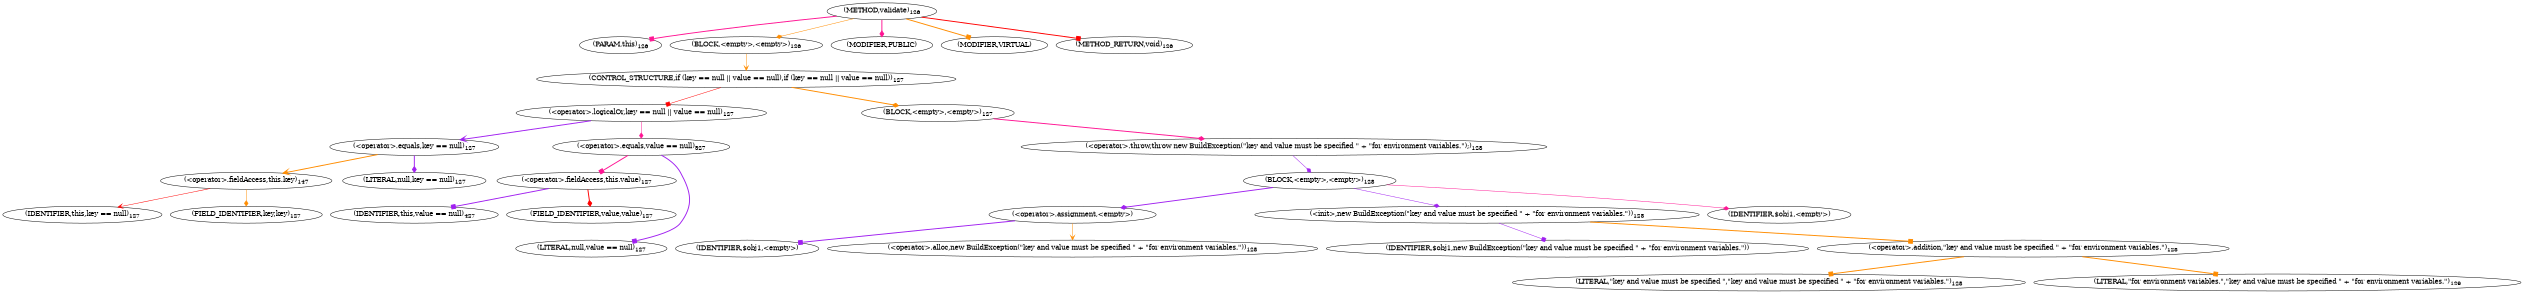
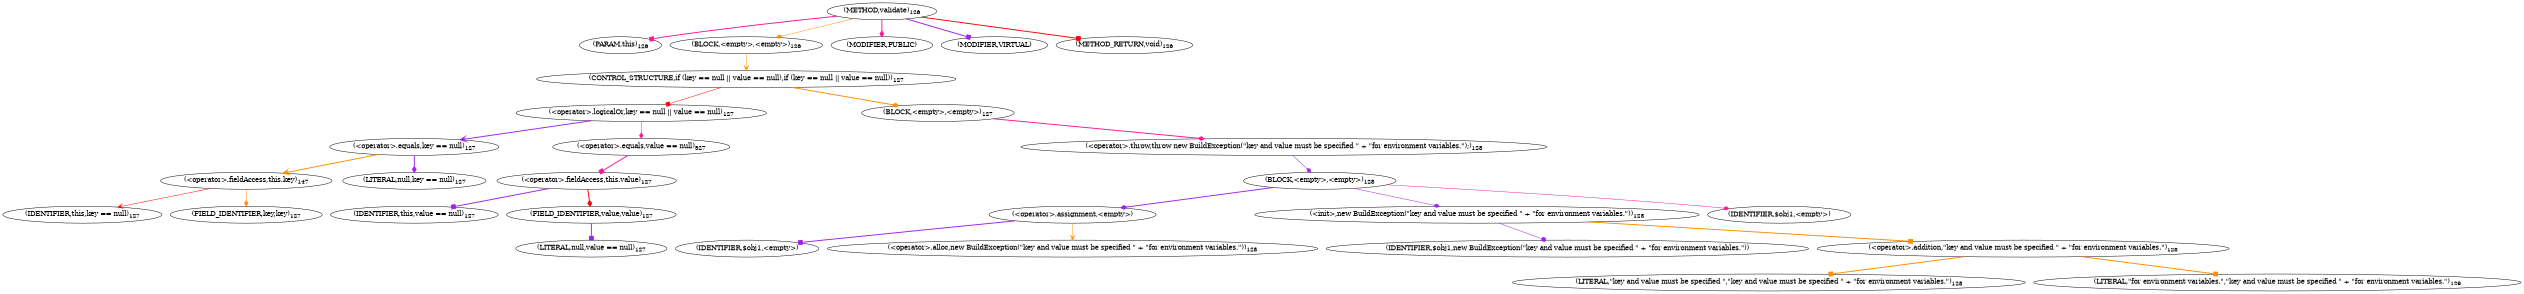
edge "(METHOD,validate)" -> "(MODIFIER,VIRTUAL)": color darkorange -> purple
edge "(<operator>.equals,value == null)" -> "(LITERAL,null,value == null)": now "(FIELD_IDENTIFIER,value,value)" -> "(LITERAL,null,value == null)"
node "(IDENTIFIER,this,value == null)": text "427" -> "127"
